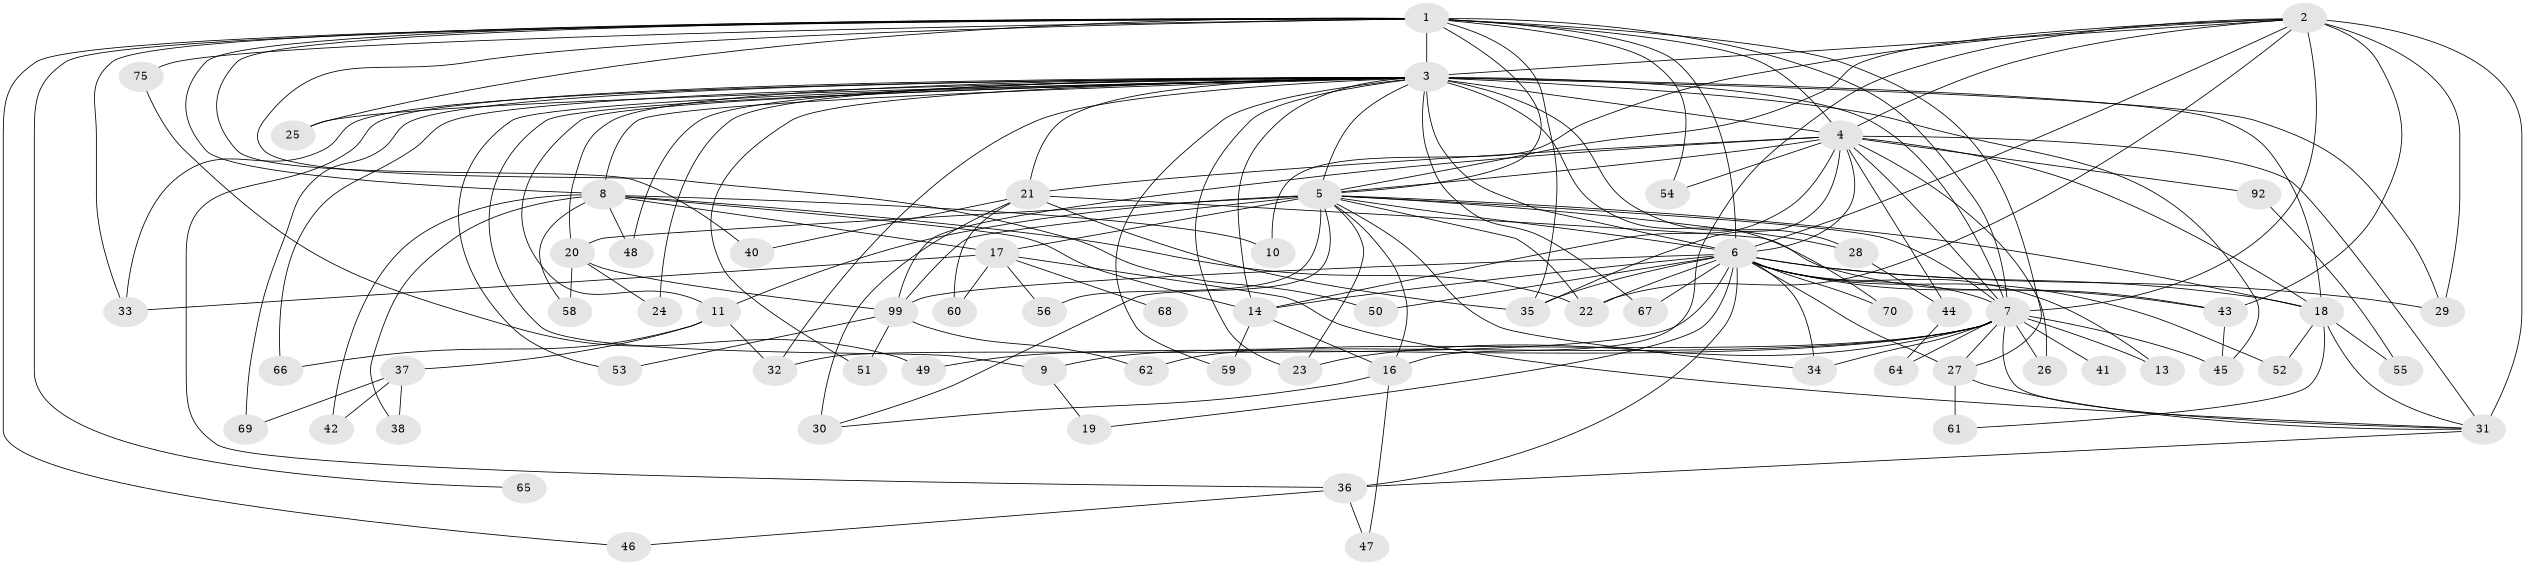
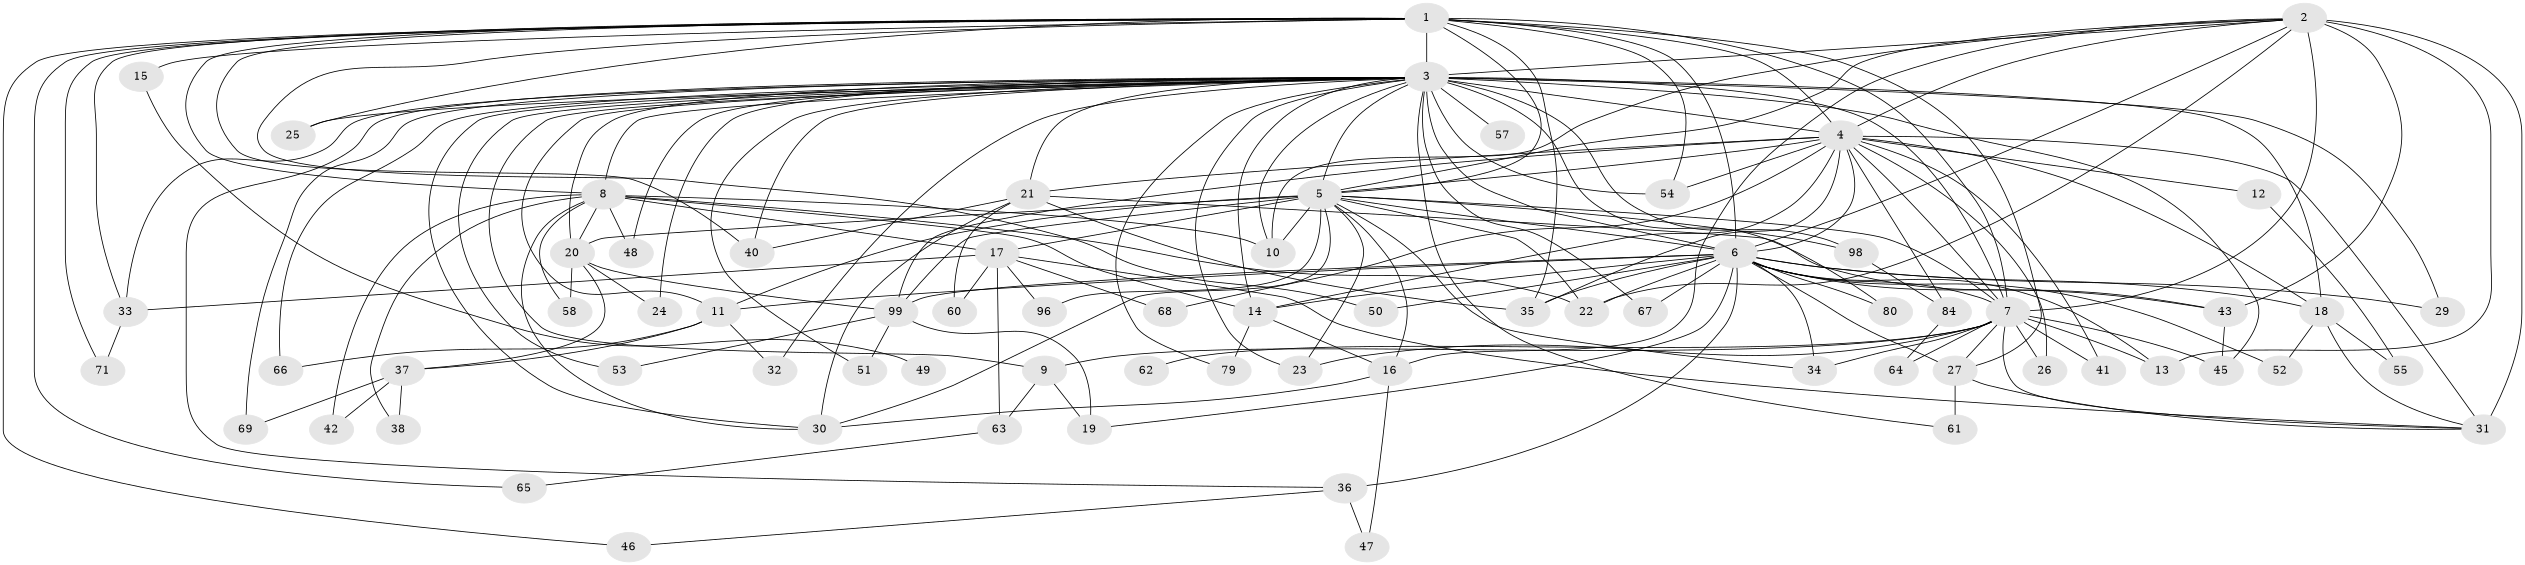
node "75": label "75" -> "15"
edge "3" -- "40": added
edge "2" -- "29": now "2" -- "13"
edge "3" -- "30": added
edge "3" -- "10": added
node "57": added
edge "3" -- "54": added
node "92": label "92" -> "12"
edge "4" -- "41": added
edge "8" -- "20": added
edge "4" -- "68": added
edge "5" -- "18": now "5" -- "10"
node "28": label "28" -> "98"
node "56": label "56" -> "96"
node "70": label "70" -> "80"
node "44": label "44" -> "84"
edge "20" -- "37": added
edge "99" -- "62": now "99" -- "19"
edge "6" -- "32": now "6" -- "11"
edge "7" -- "49": removed
node "71": added
node "59": label "59" -> "79"
edge "8" -- "30": added
edge "18" -- "61": now "3" -- "61"
node "63": added
edge "31" -- "36": removed
